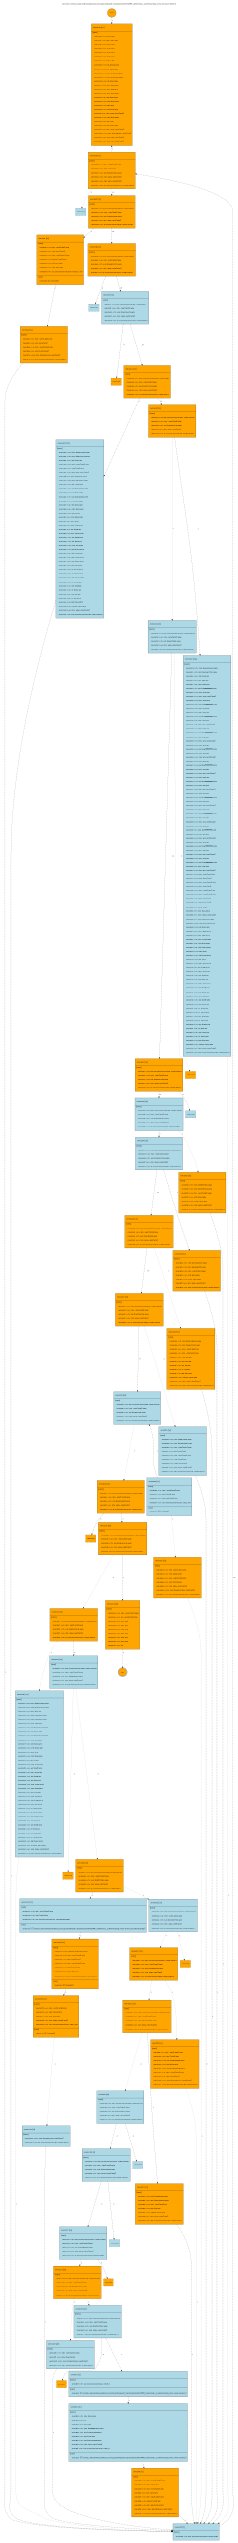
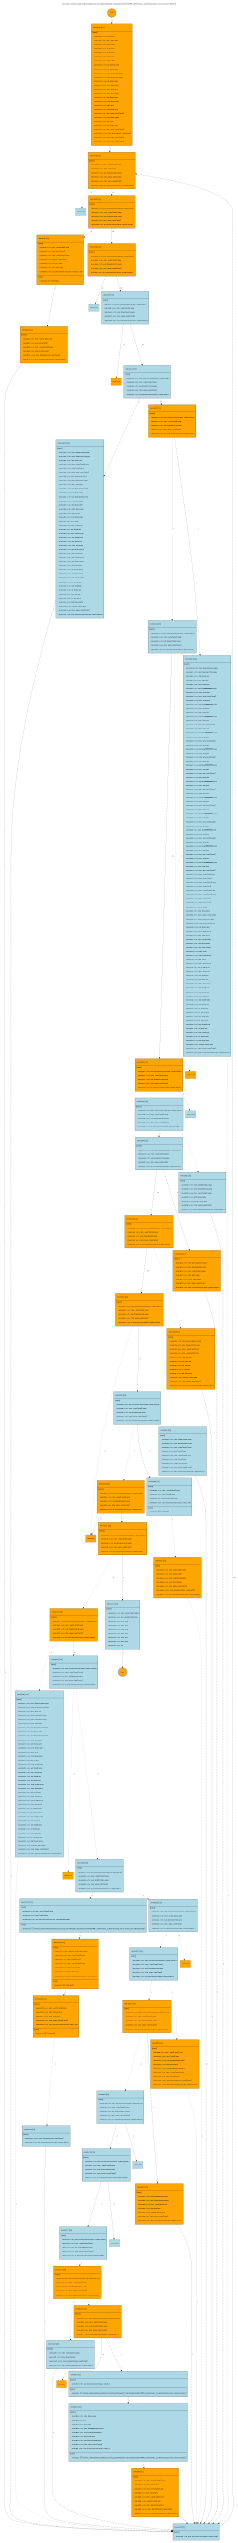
edge "0x40199f [32]" -> "0x401930 [111]": reversed
node "0x401a13 [28]": fillcolor orange -> lightblue
edge "0x401a67 [28]" -> "0x401a83 [28]": removed, label "13"
node "0x401f28 [30]": fillcolor orange -> lightblue
edge "0x401ad7 [28]" -> "0x401f83 [36]": now "0x401ad7 [28]" -> "0x402074"
edge "0x401ebb [19]" -> "0x401af3 [28]": reversed
node "0x402446 [18]": fillcolor orange -> lightblue
node "0x401b7f [28]": fillcolor orange -> lightblue
node "0x401bb7 [28]": fillcolor orange -> lightblue
node "0x4021df": removed
node "0x401c5f [28]": fillcolor lightblue -> orange
